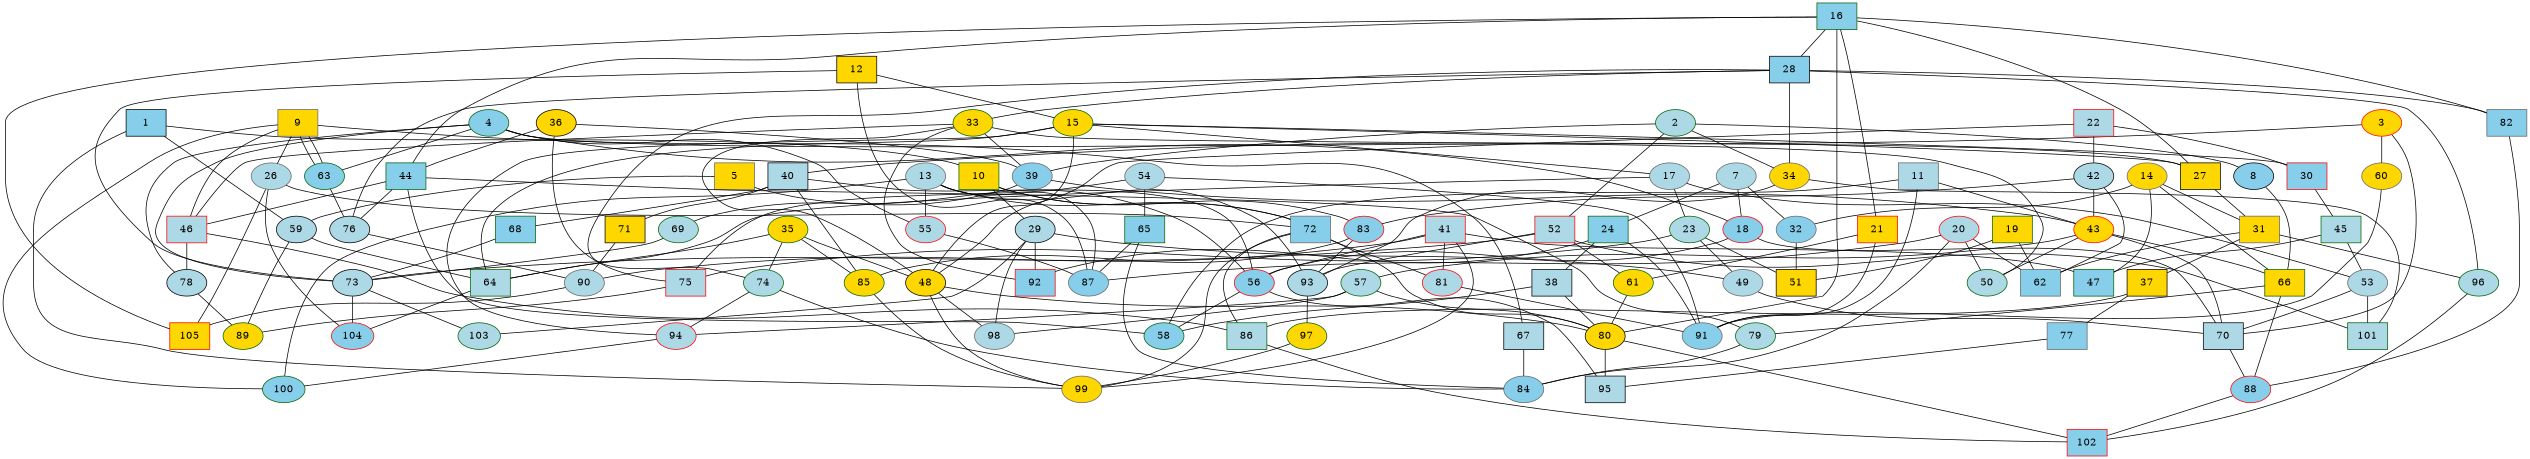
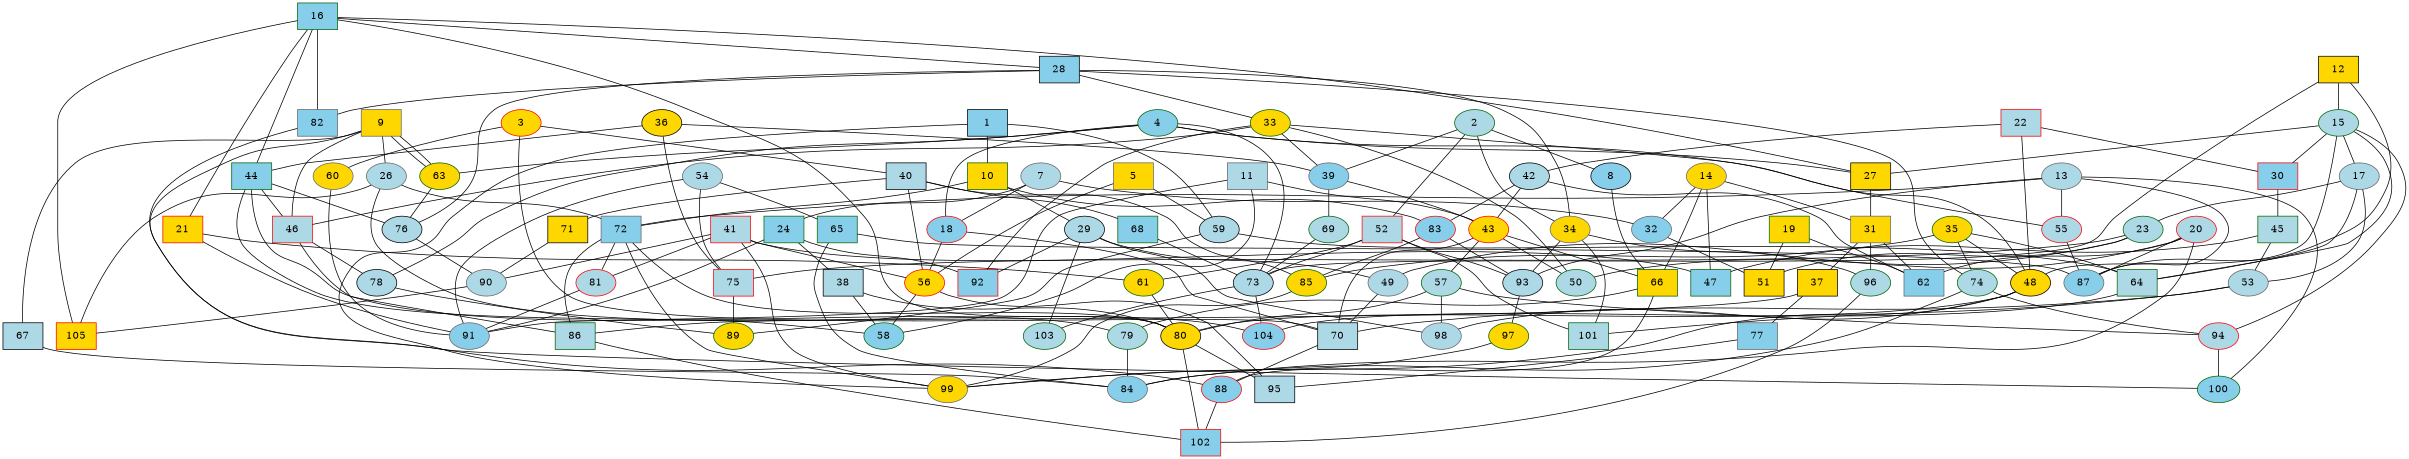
edge "28" -- "96": now "34" -- "96"
node "15": fillcolor gold -> lightblue
node "63": fillcolor skyblue -> gold
node "56": fillcolor skyblue -> gold
